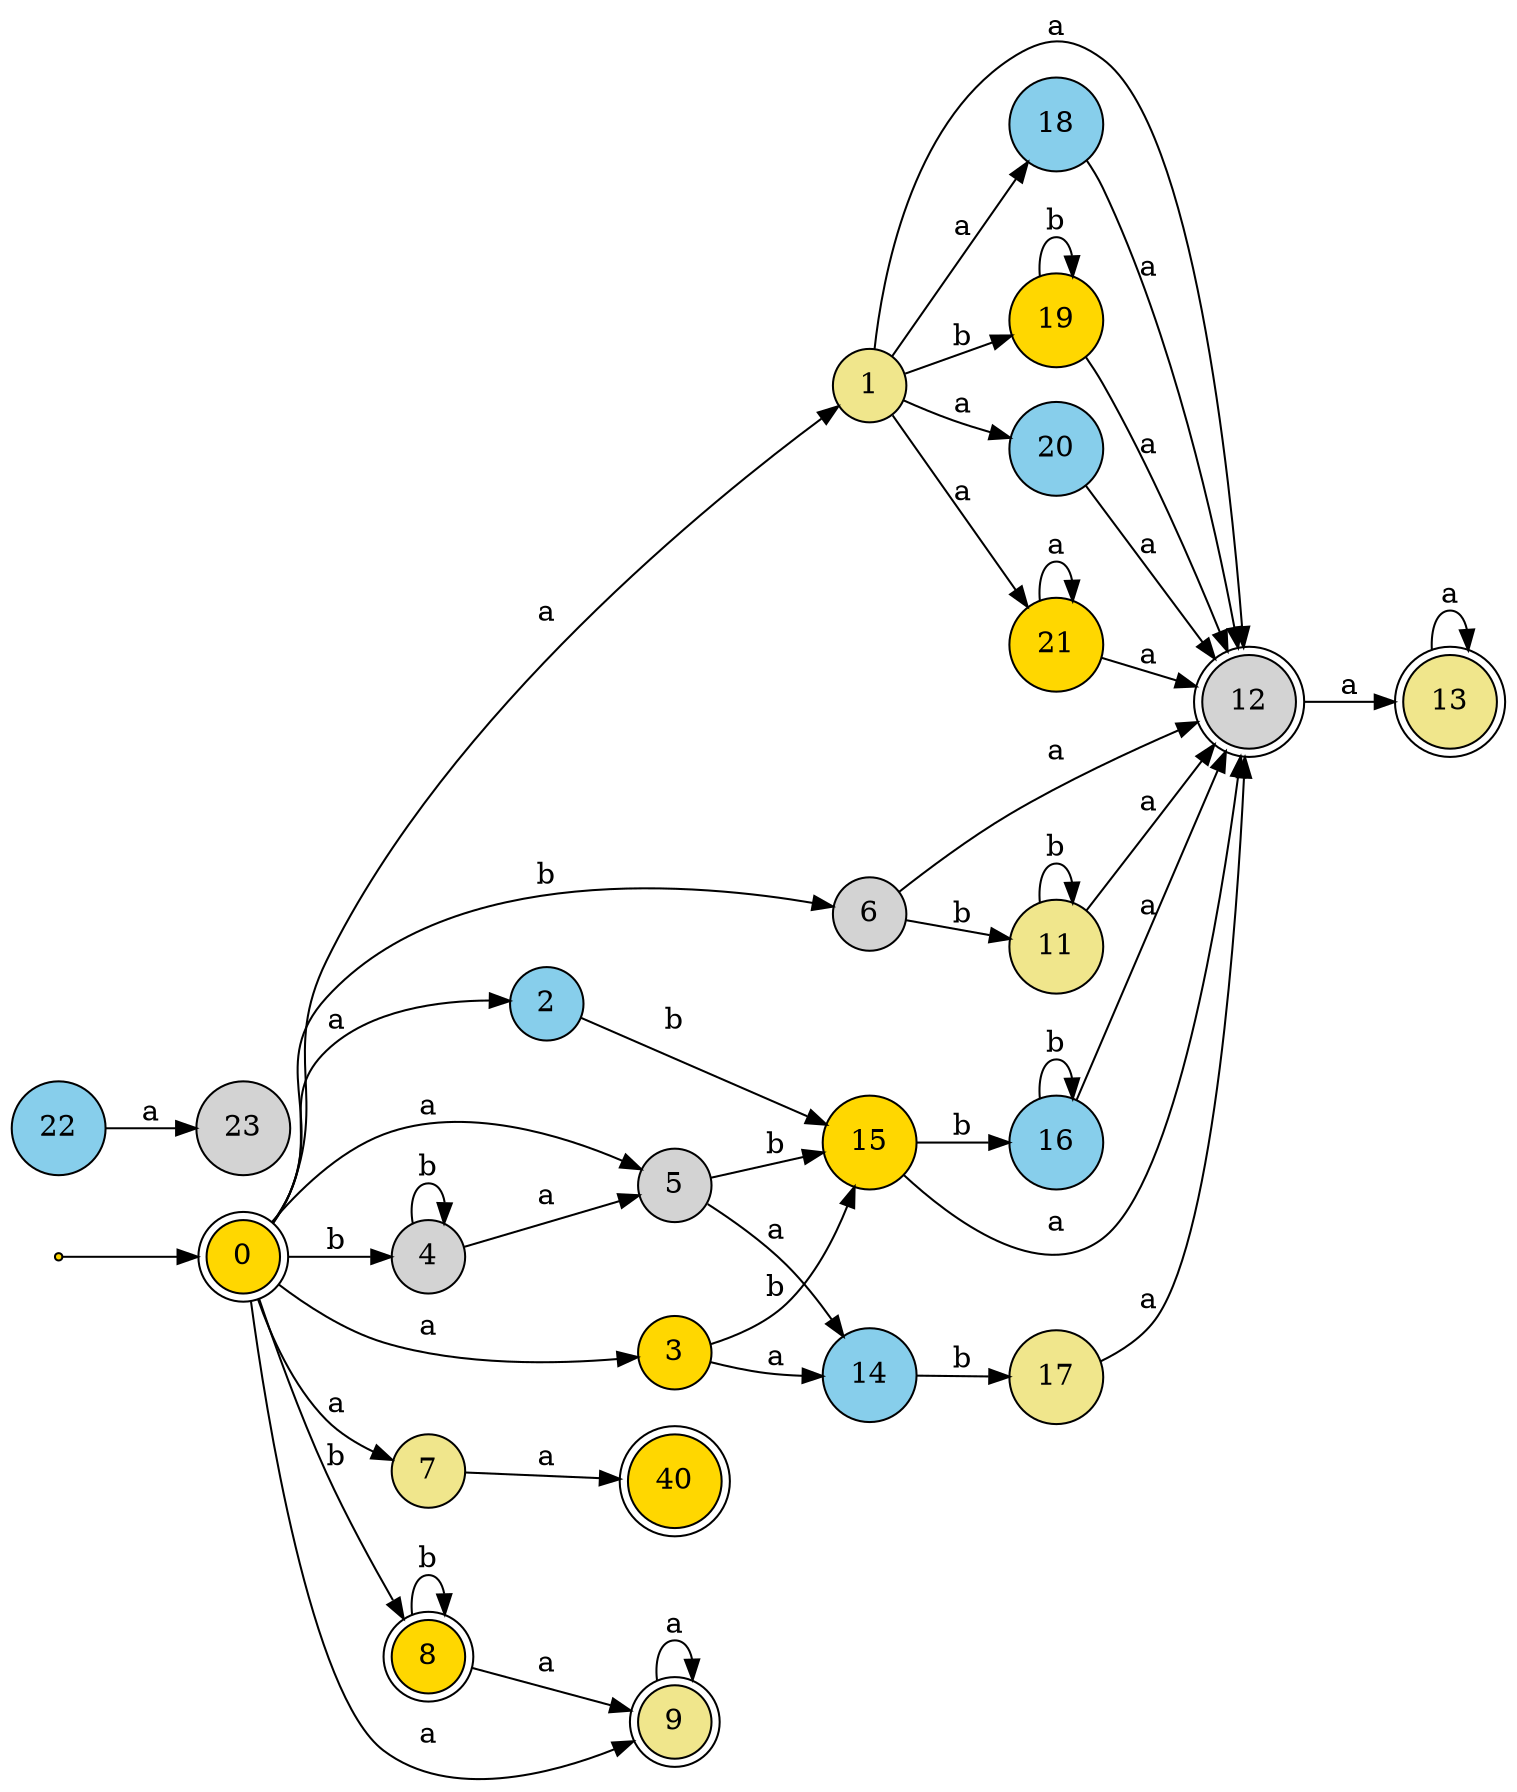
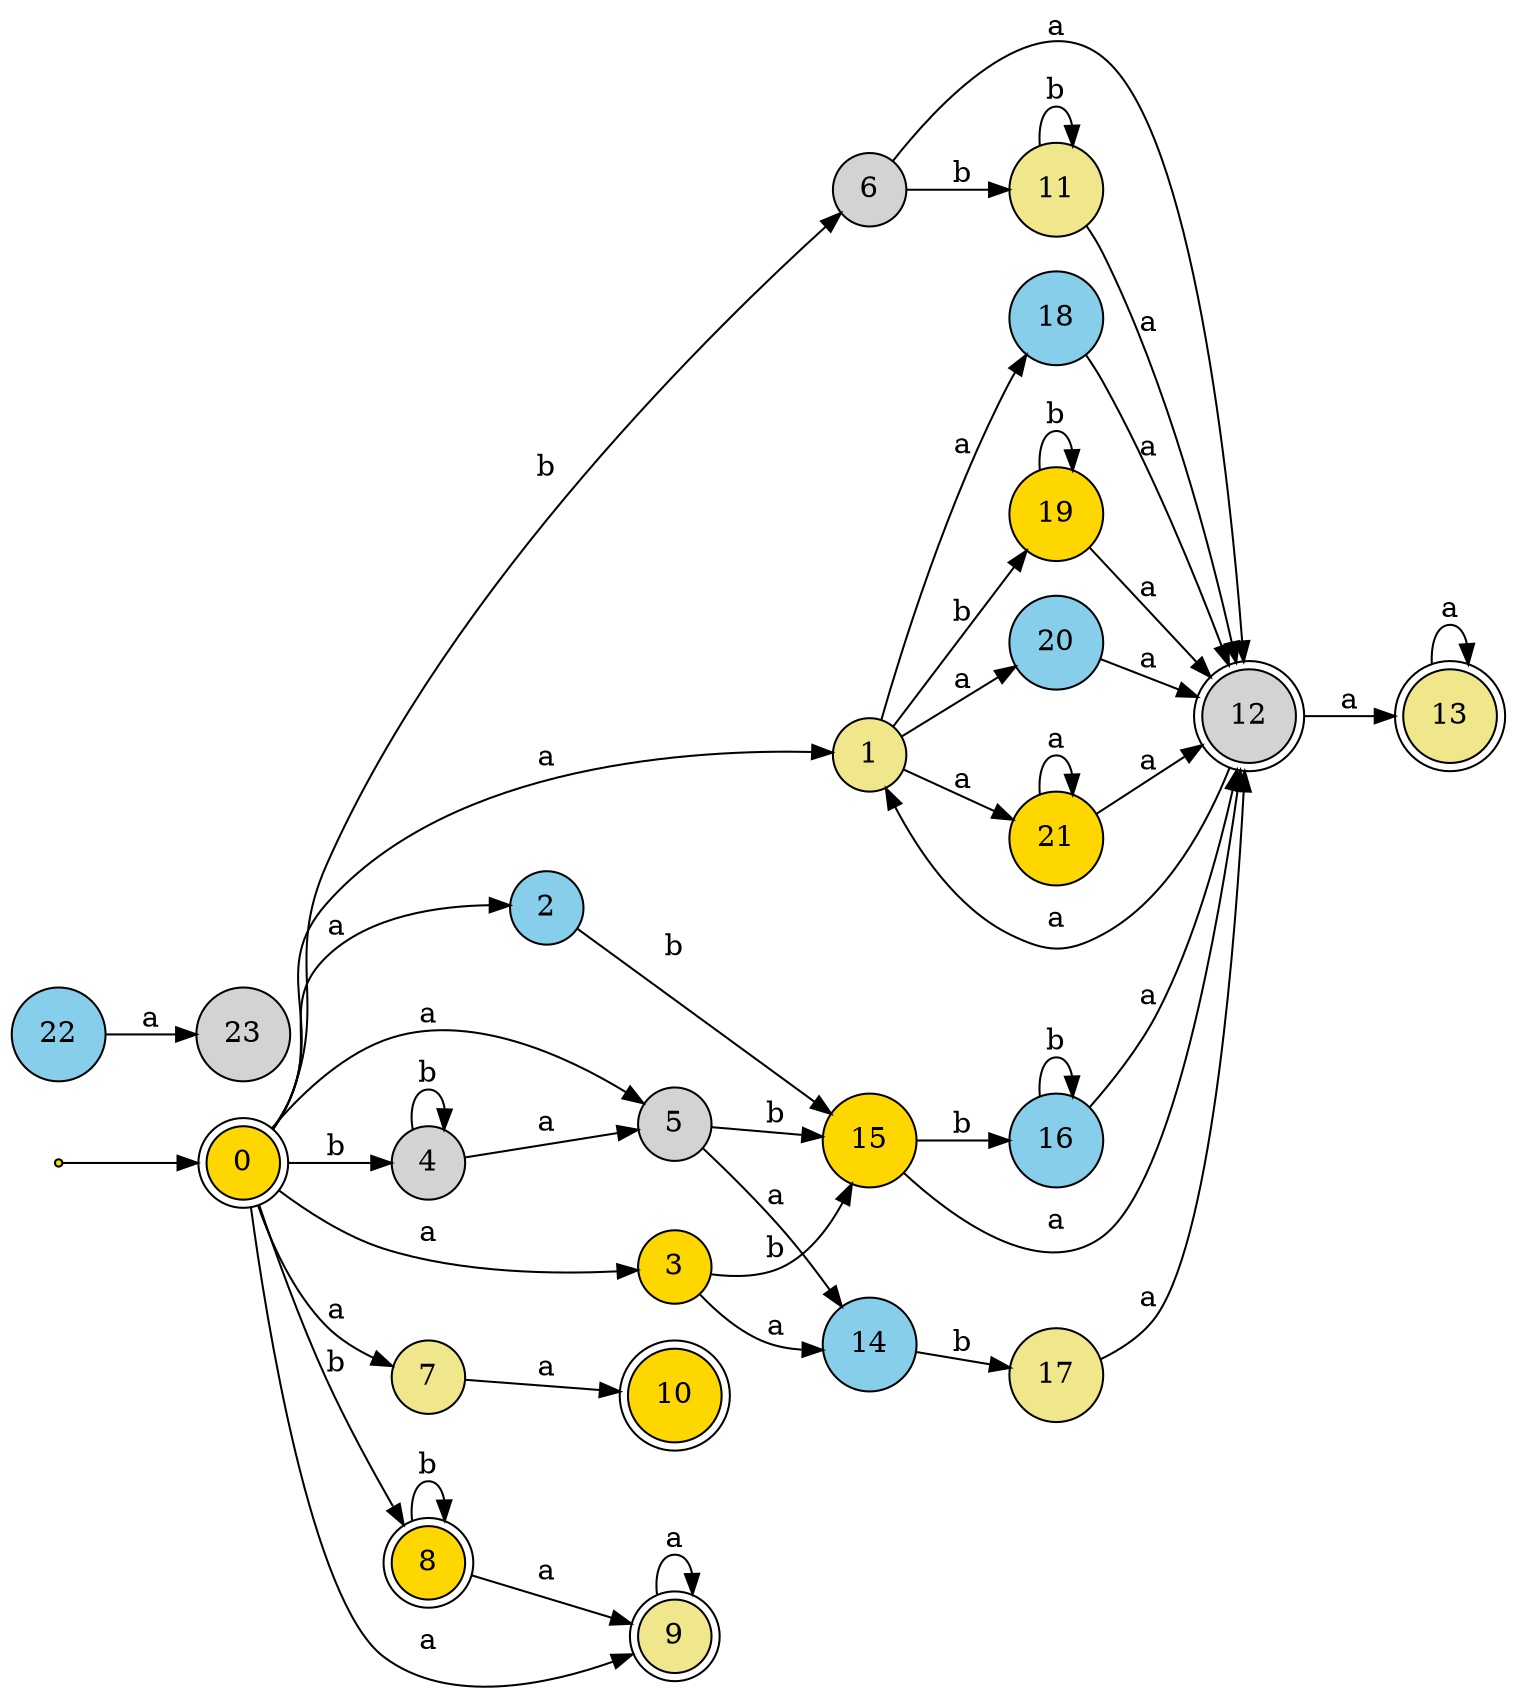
edge "1" -> "12": reversed
node "40": label "40" -> "10"
